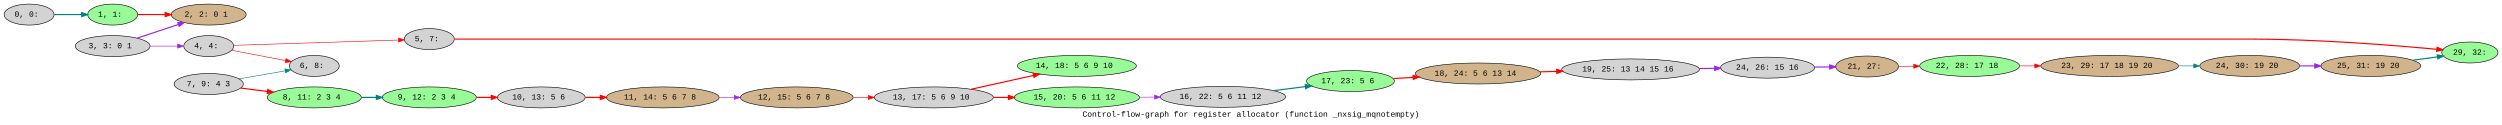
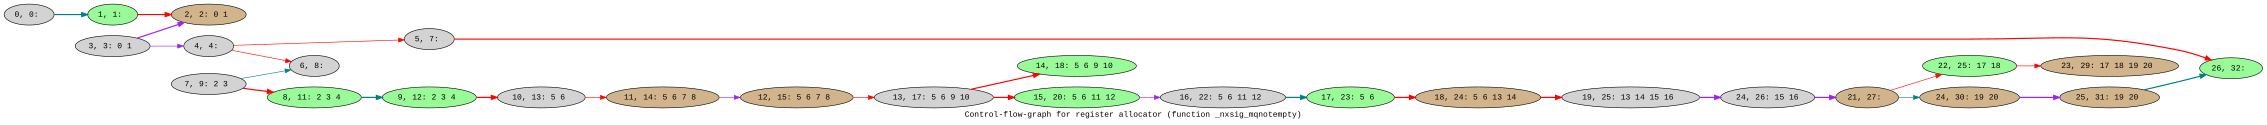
node "29, 32:": label "29, 32:" -> "26, 32:"
node "22, 28: 17 18": label "22, 28: 17 18" -> "22, 25: 17 18"
edge "23, 29: 17 18 19 20" -> "24, 30: 19 20": now "21, 27:" -> "24, 30: 19 20"
node "7, 9: 4 3": label "7, 9: 4 3" -> "7, 9: 2 3"
edge "10, 13: 5 6" -> "11, 14: 5 6 7 8": style bold -> solid
